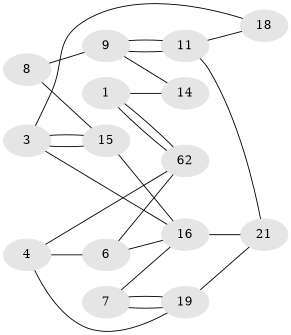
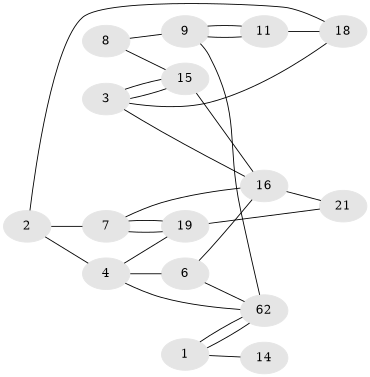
edge "9" -- "14": now "9" -- "62"
edge "11" -- "21": removed
node "2": added
